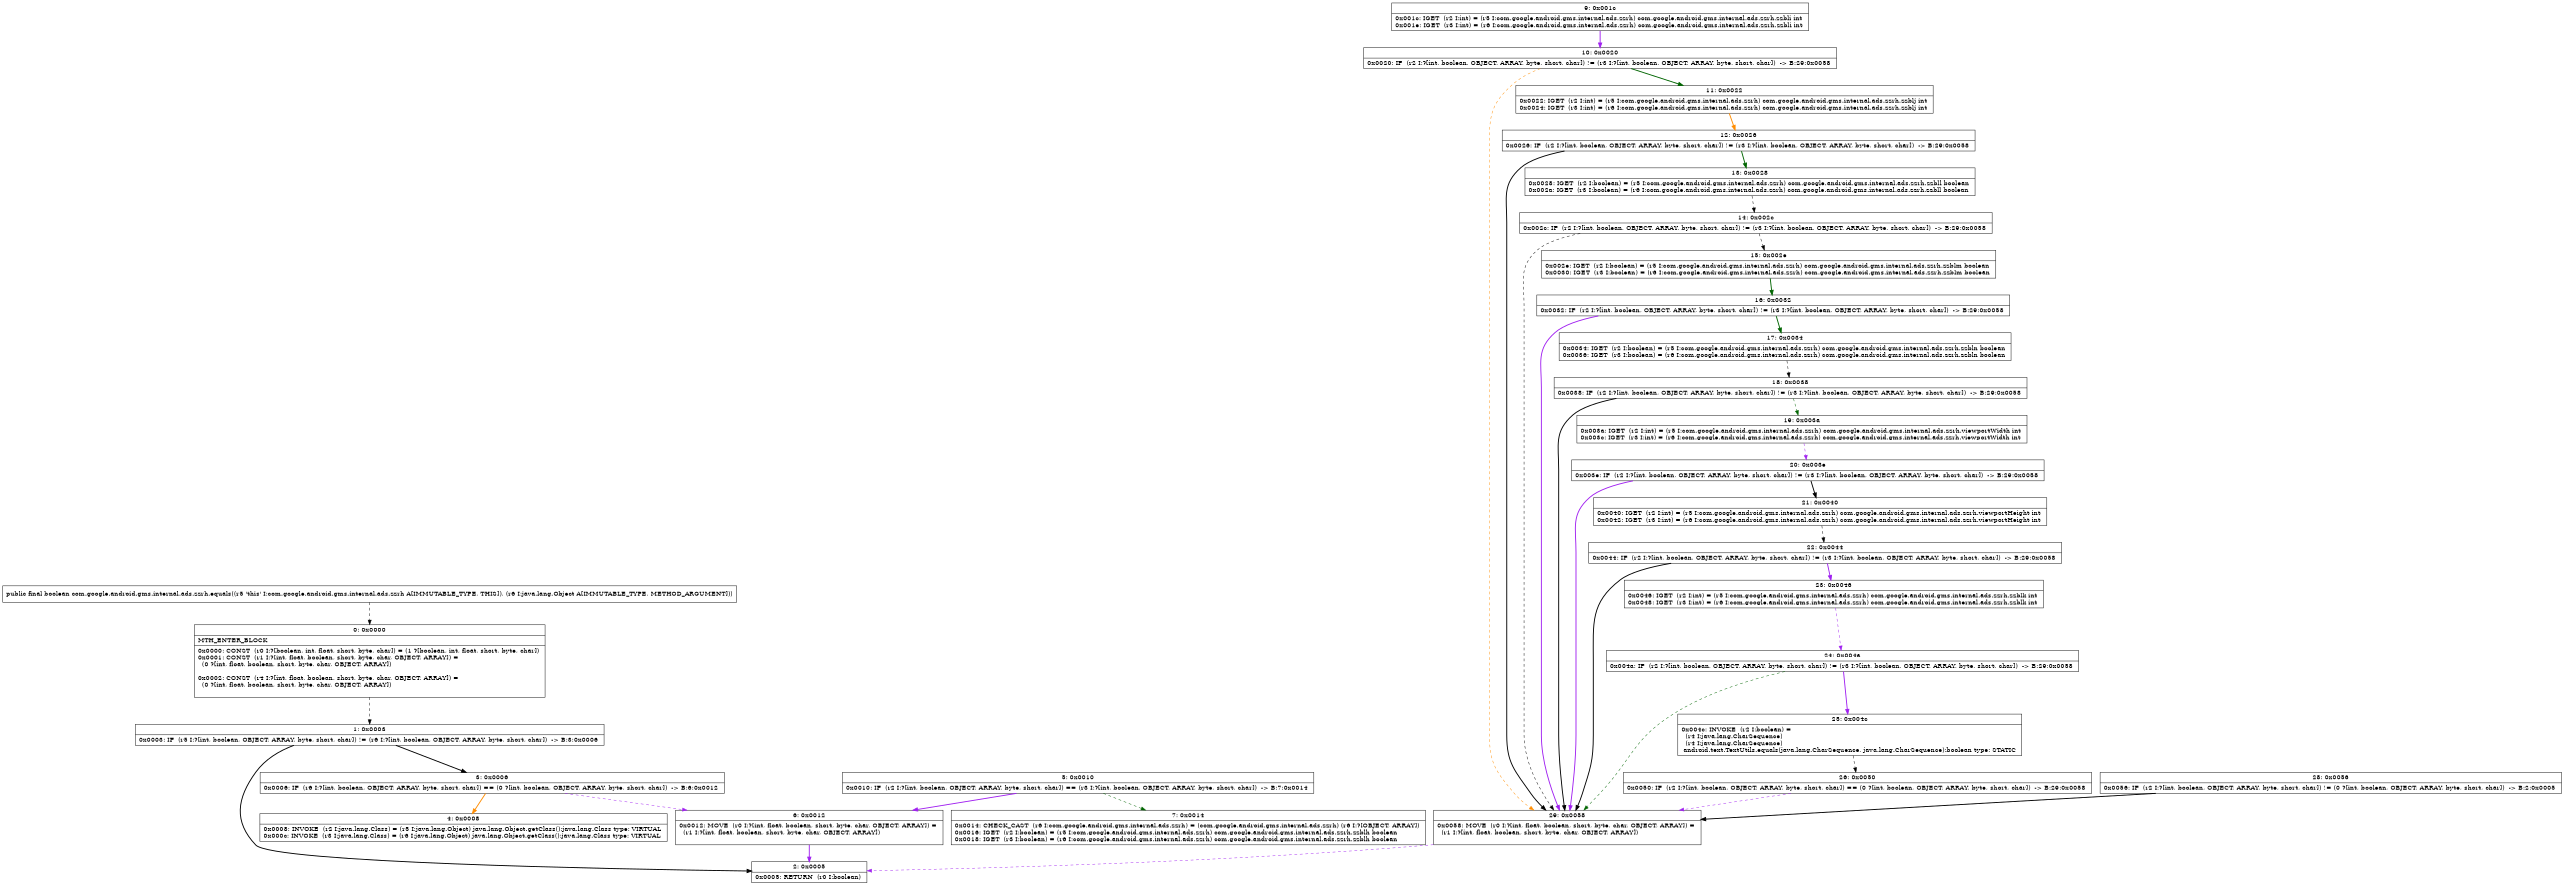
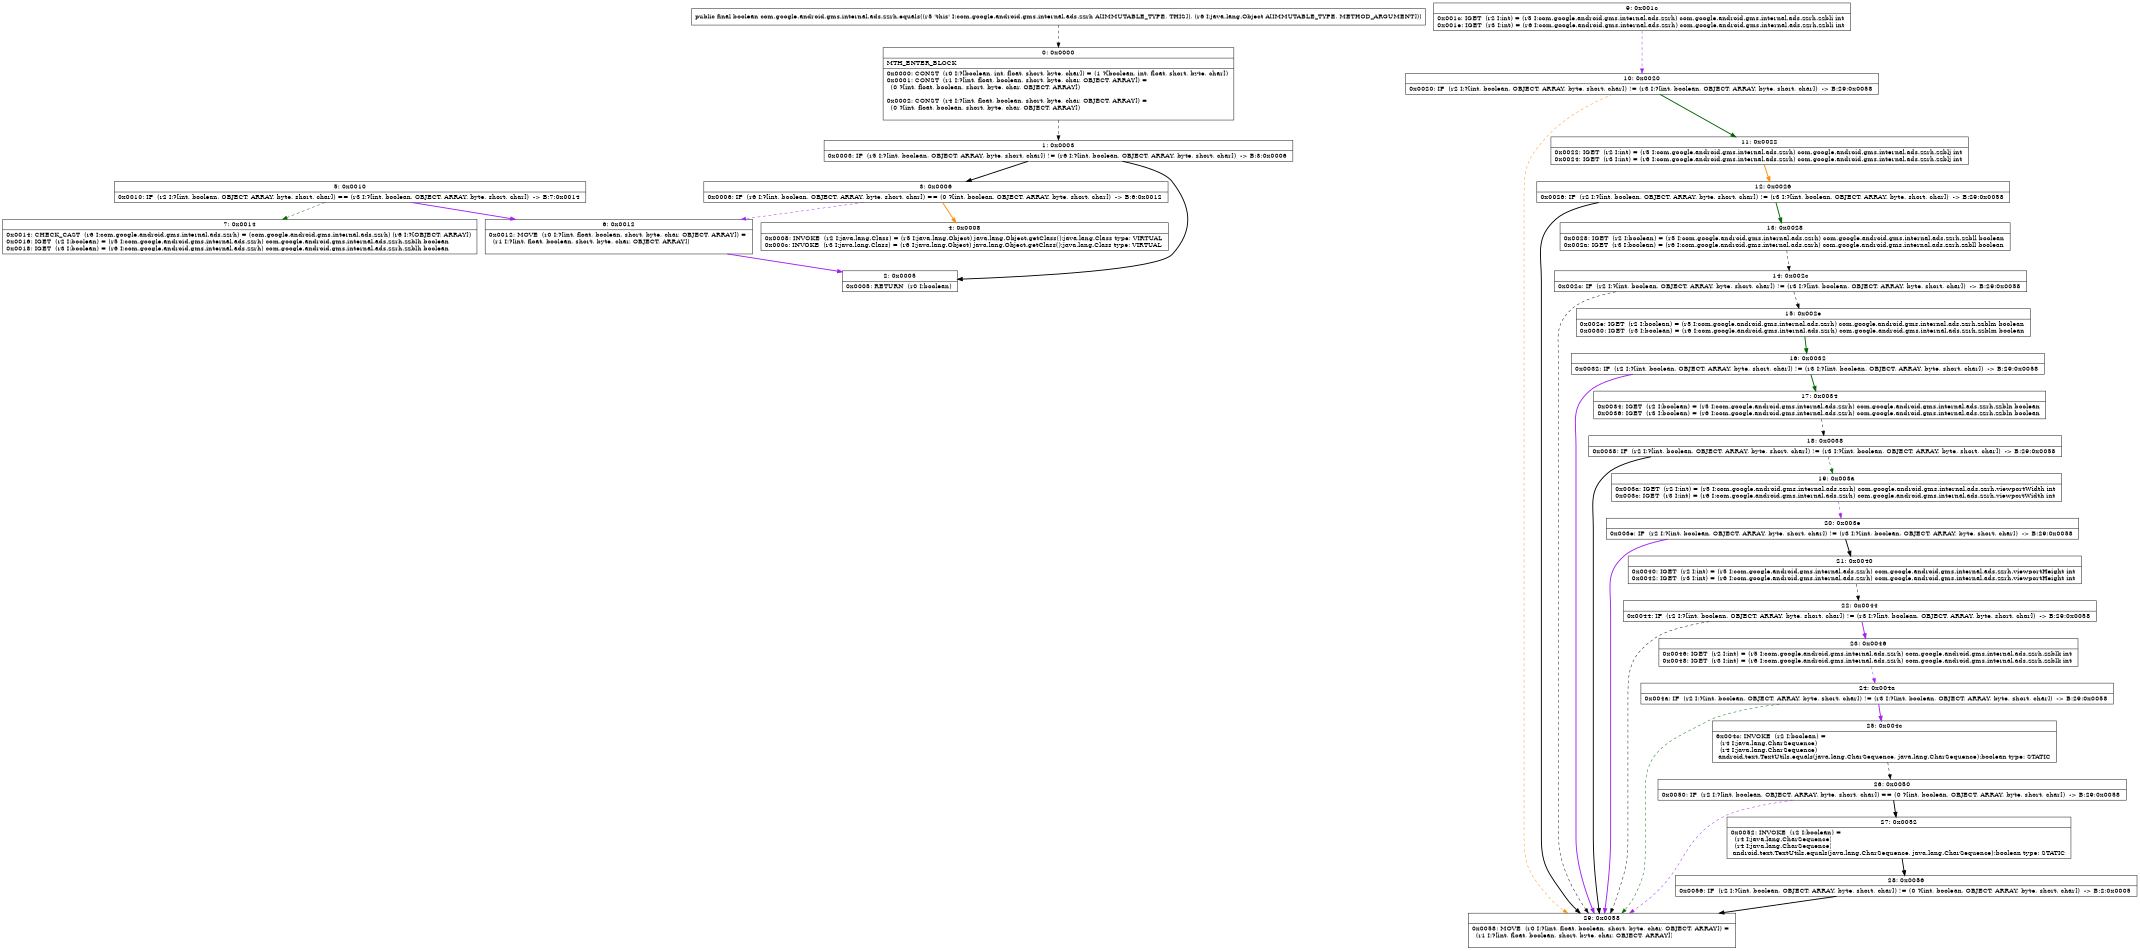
edge "9: 0x001c" -> "10: 0x0020": style bold -> dashed
edge "22: 0x0044" -> "29: 0x0058": style bold -> dashed
node "25: 0x004c": text "0x004c: INVOKE  (r2 I:boolean) =" -> "6x004c: INVOKE  (r2 I:boolean) ="
node "27: 0x0052": added
edge "29: 0x0058" -> "2: 0x0005": removed
